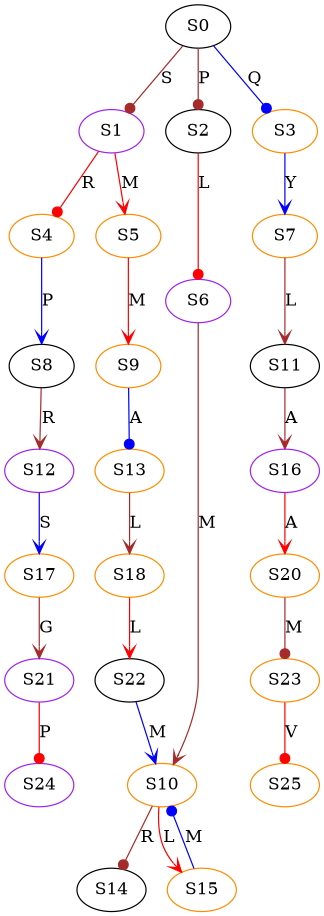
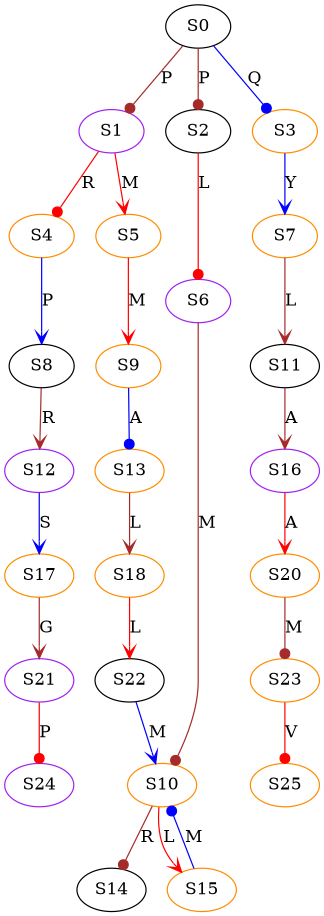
edge "S0" -> "S1": label "S" -> "P"
edge "S6" -> "S10": arrowhead vee -> dot
